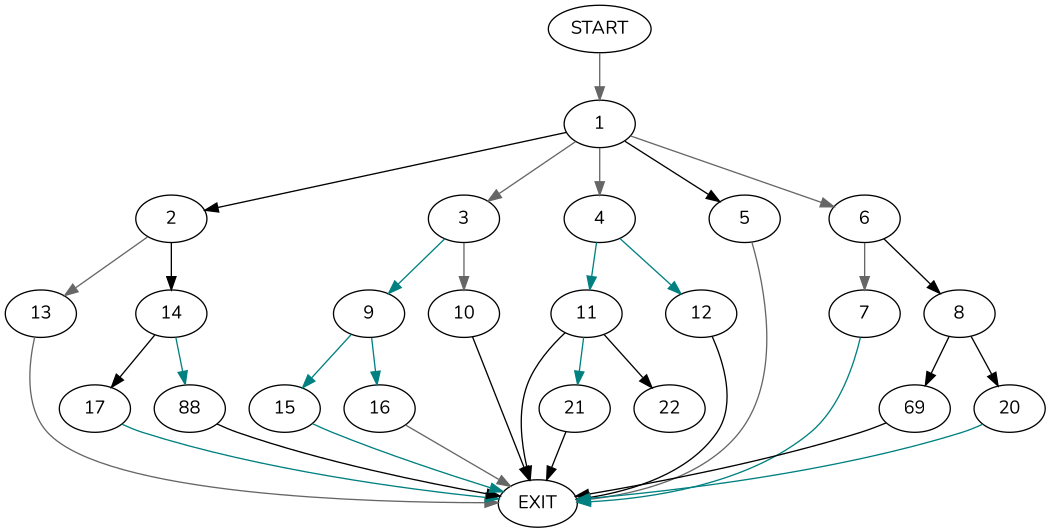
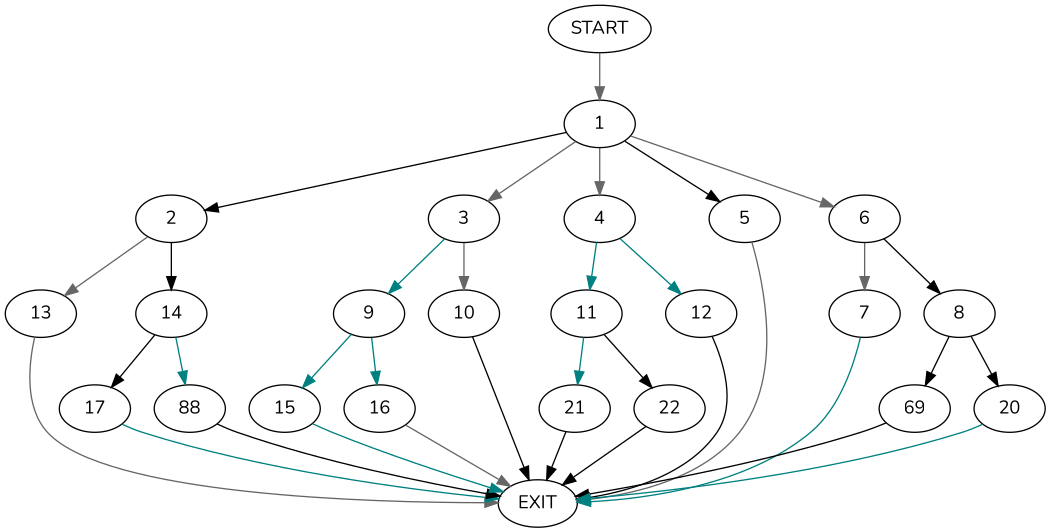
edge "11" -> "EXIT": now "22" -> "EXIT"
